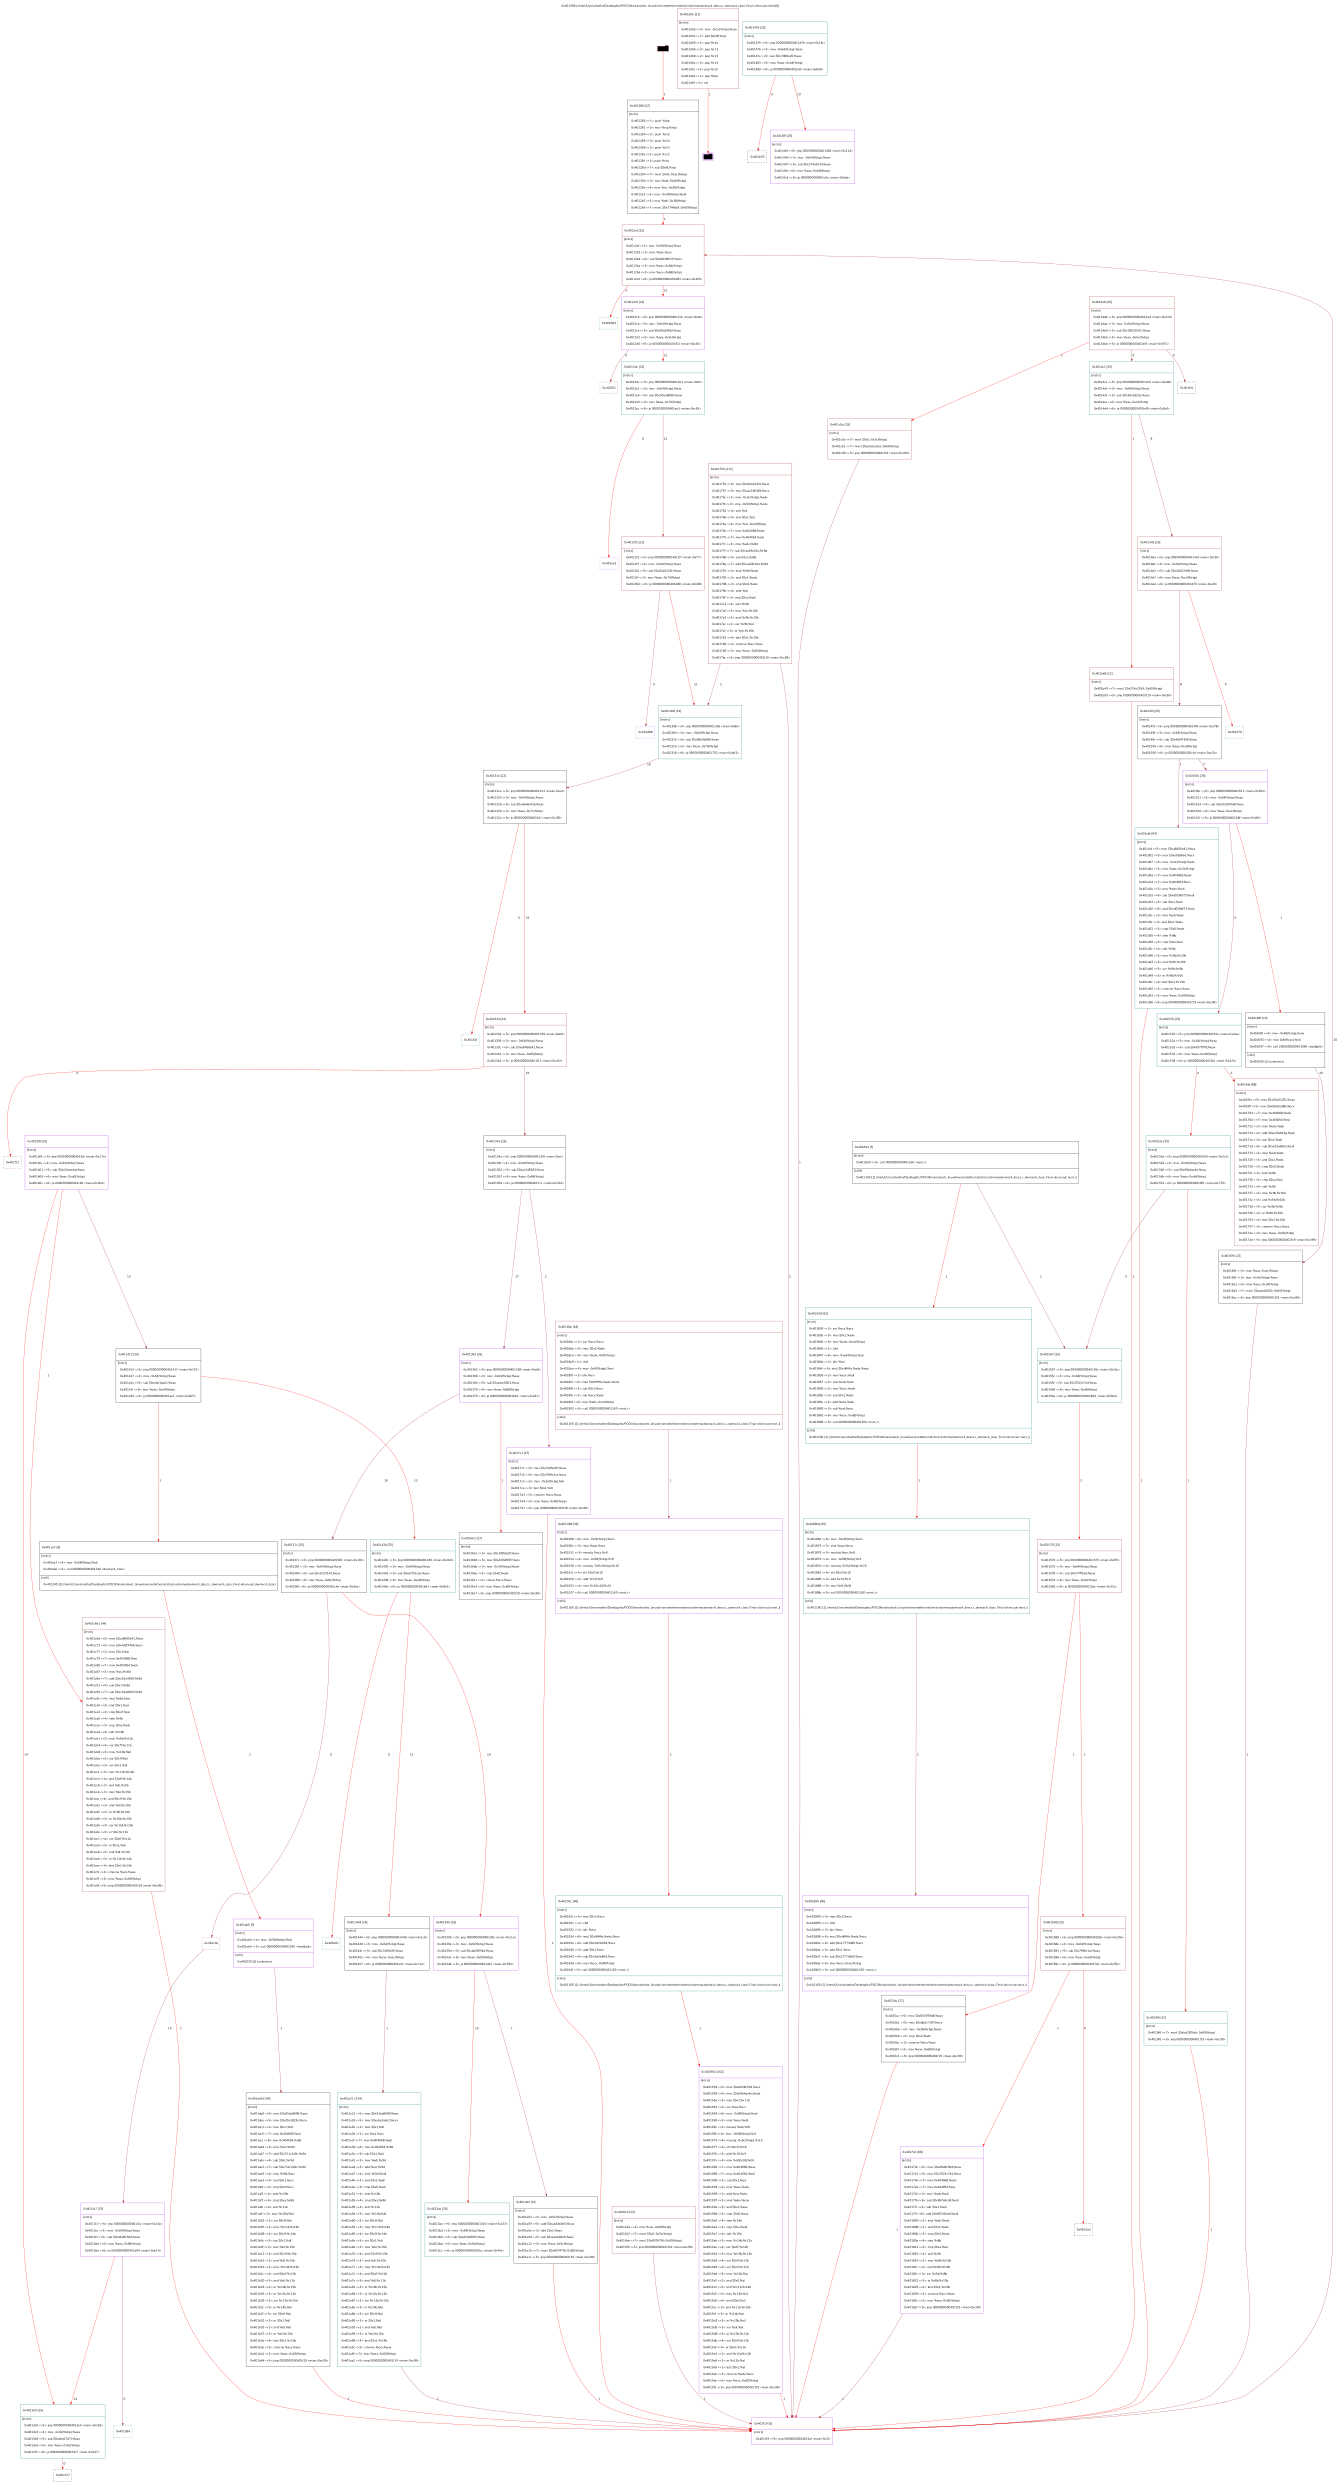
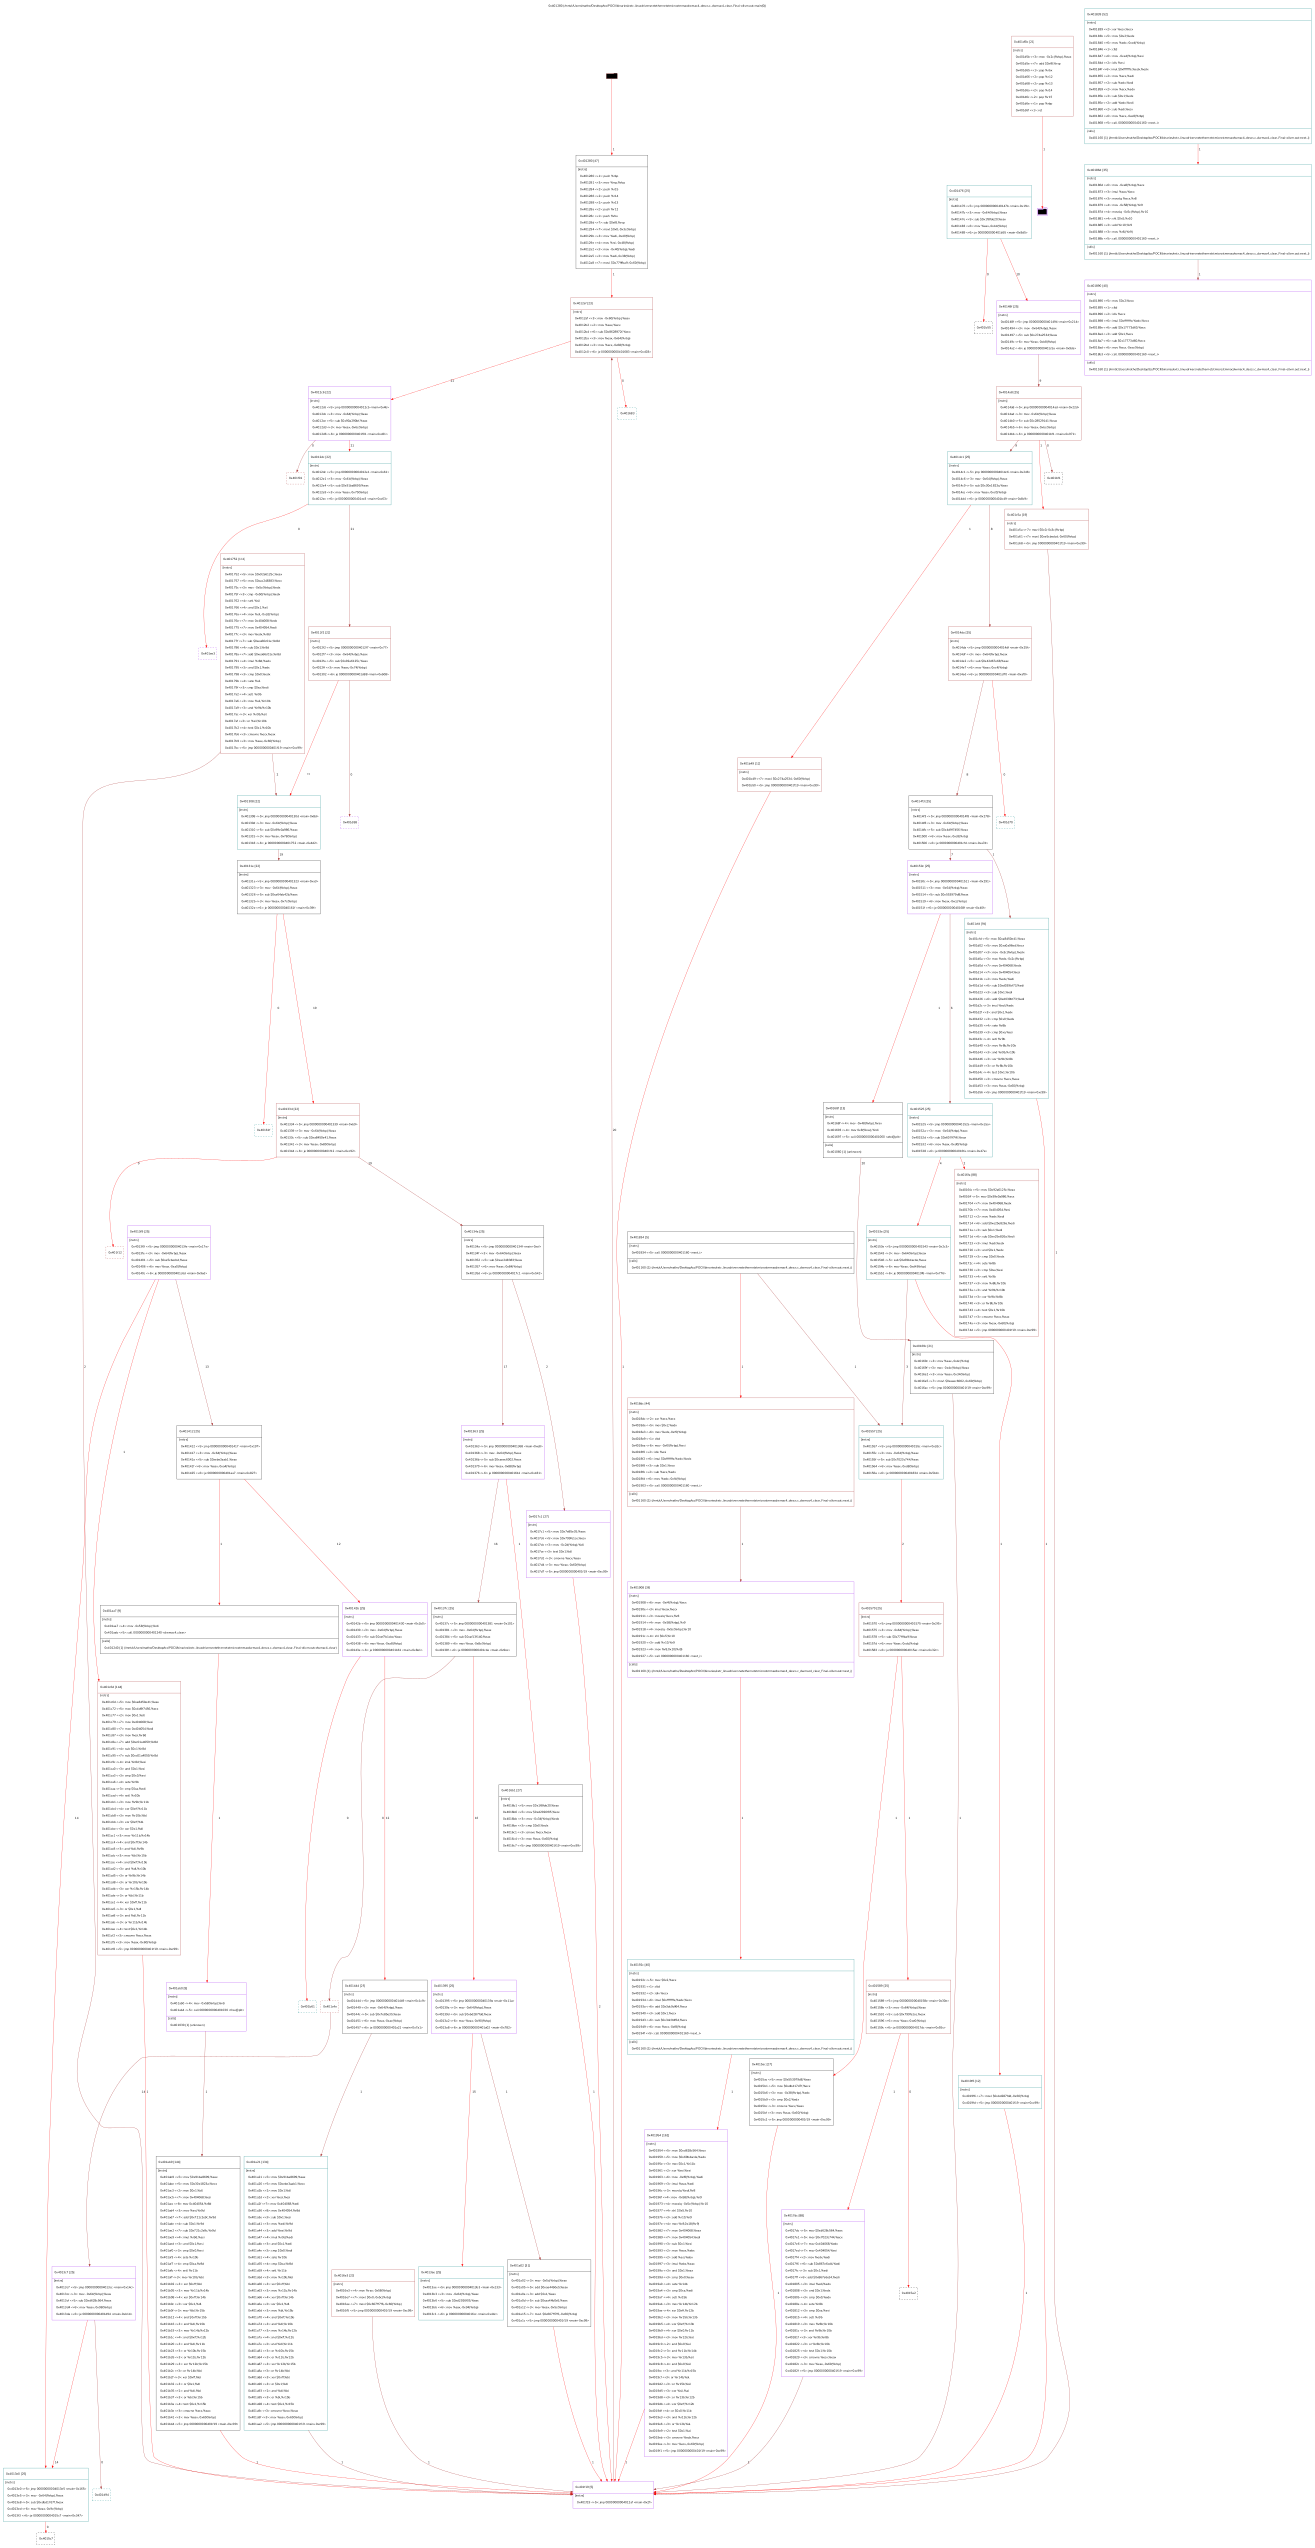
edge "0x40148f [25]" -> "0x4014a8 [25]": added, label "9"
edge "0x401834 [5]" -> "0x401839 [52]": now "0x401834 [5]" -> "0x4018dc [44]"
node "0x40142b [25]": color teal -> purple
edge "0x4016b1 [27]" -> "0x401f19 [5]": added, label "1"
